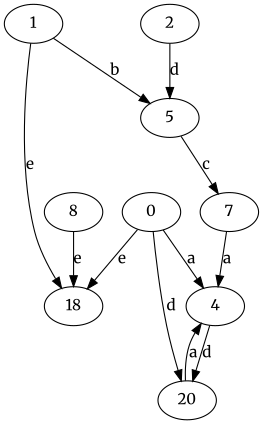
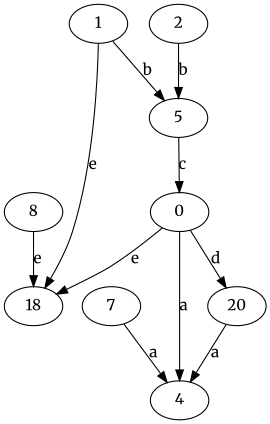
edge "2" -> "5": label "d" -> "b"
edge "5" -> "7": now "5" -> "0"
edge "4" -> "20": removed, label "d"
